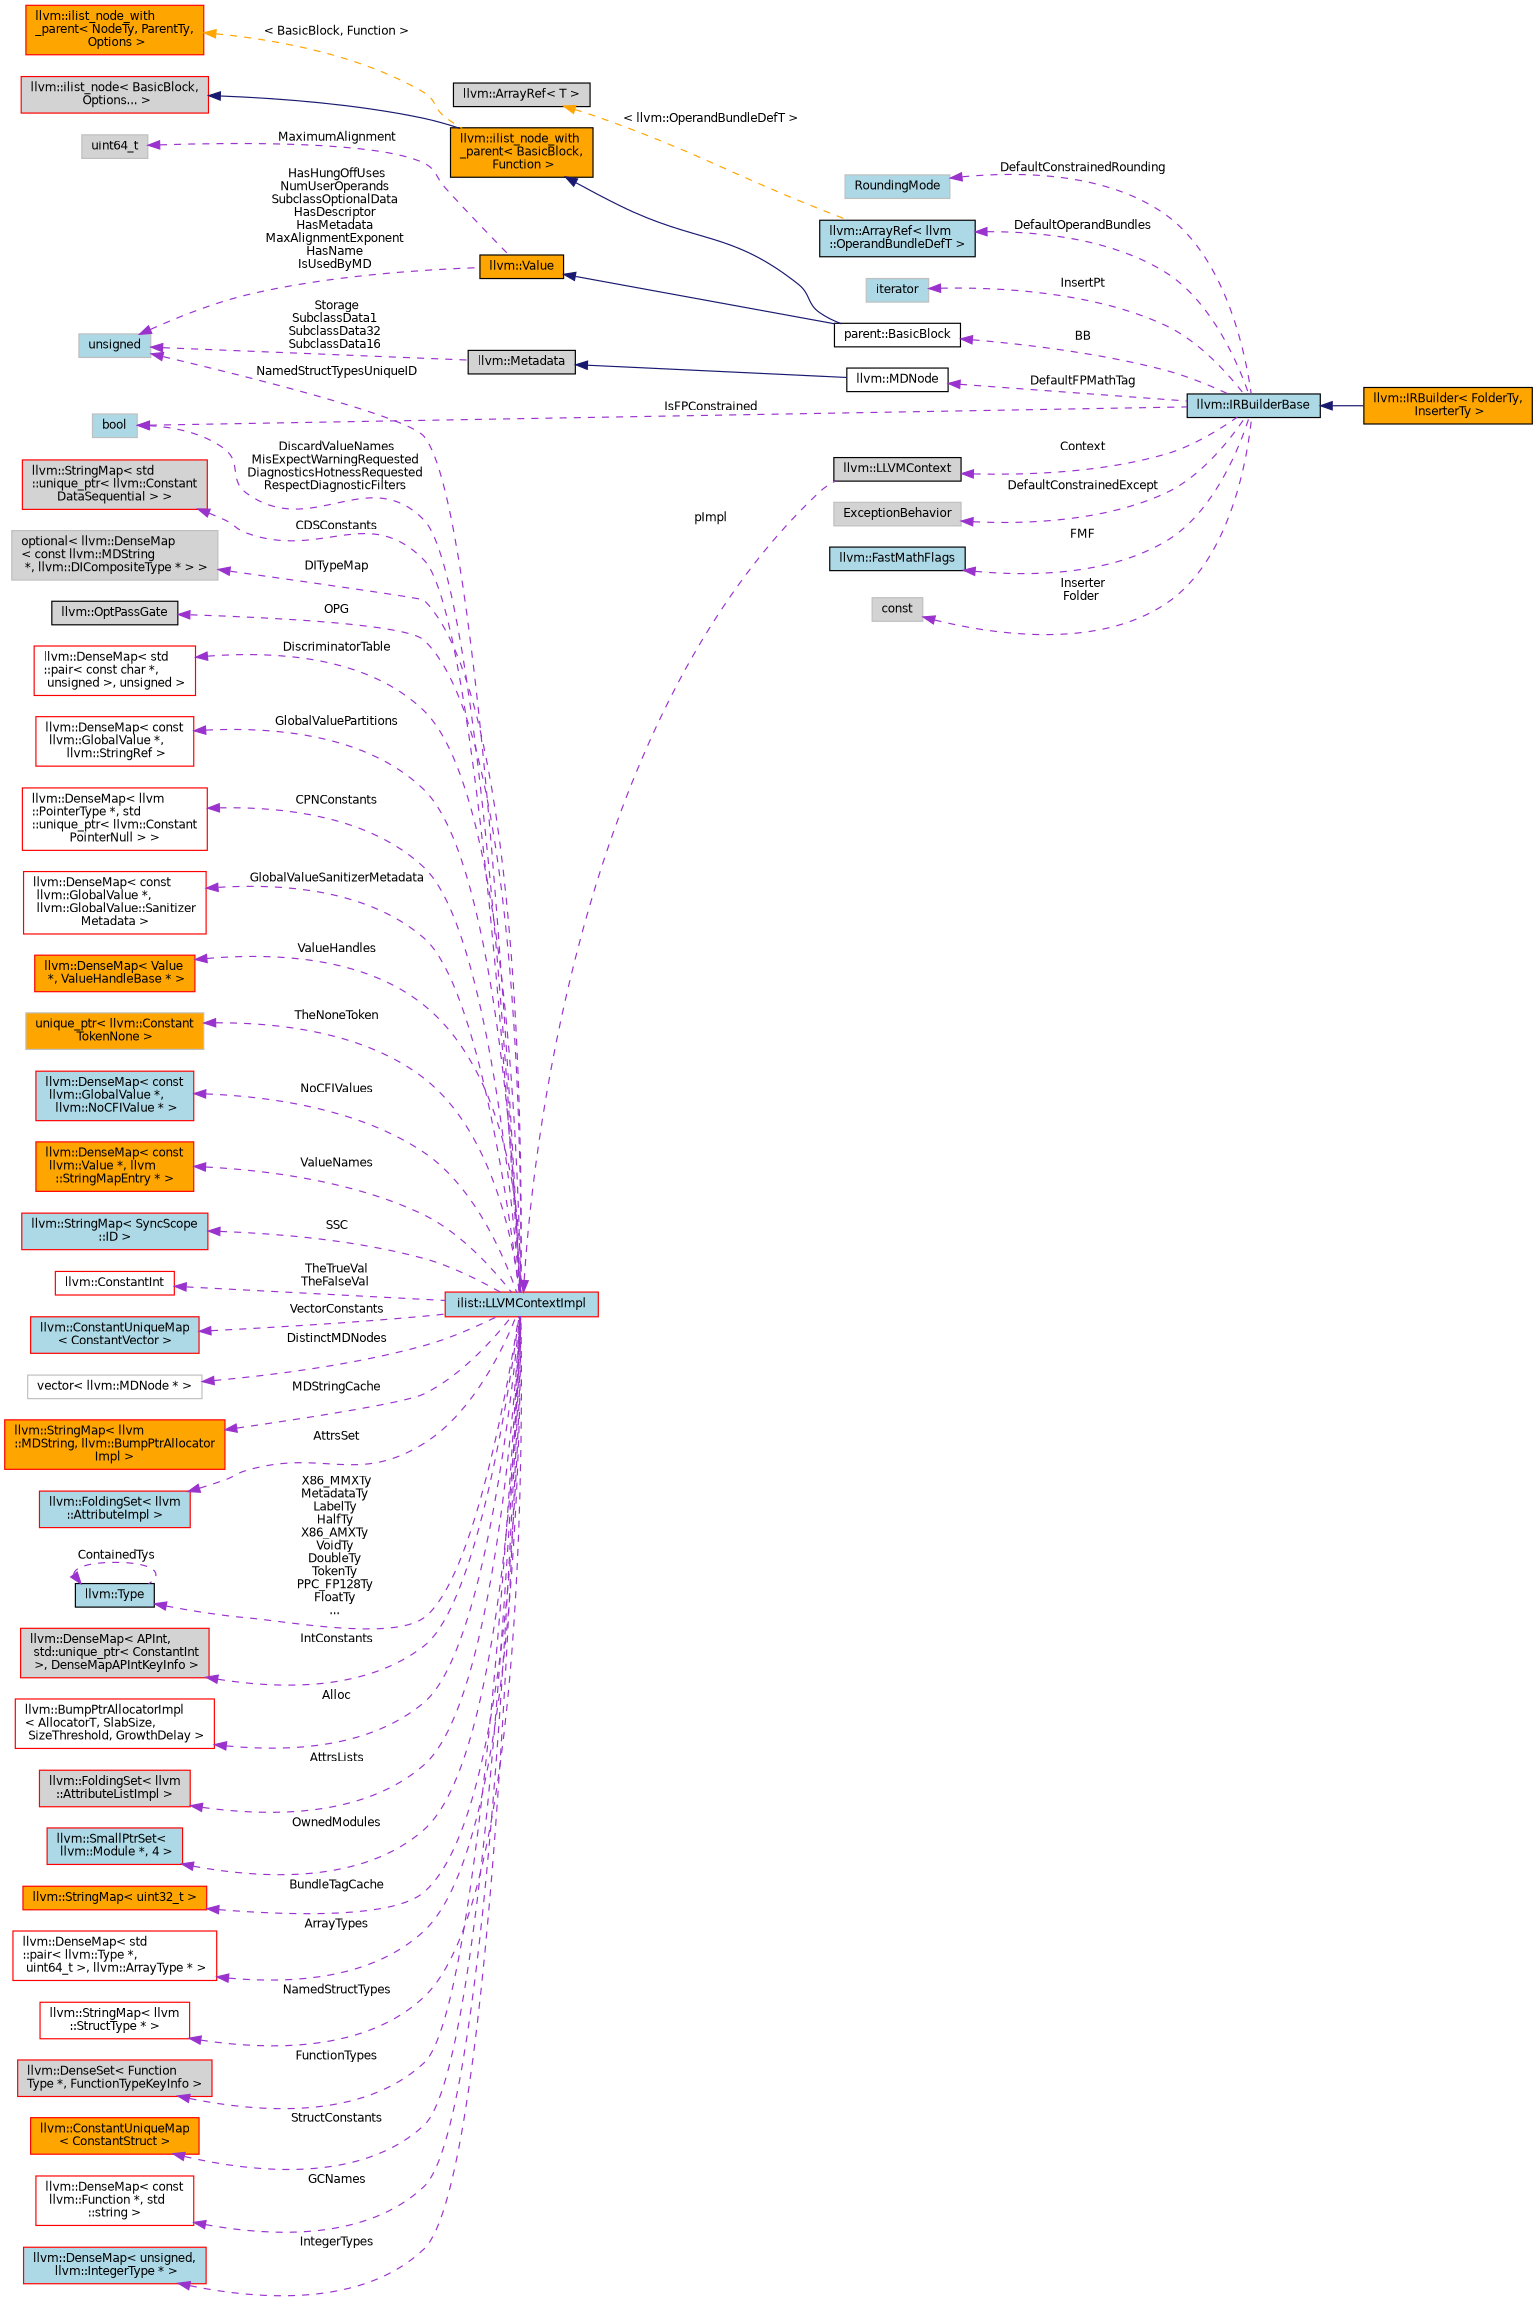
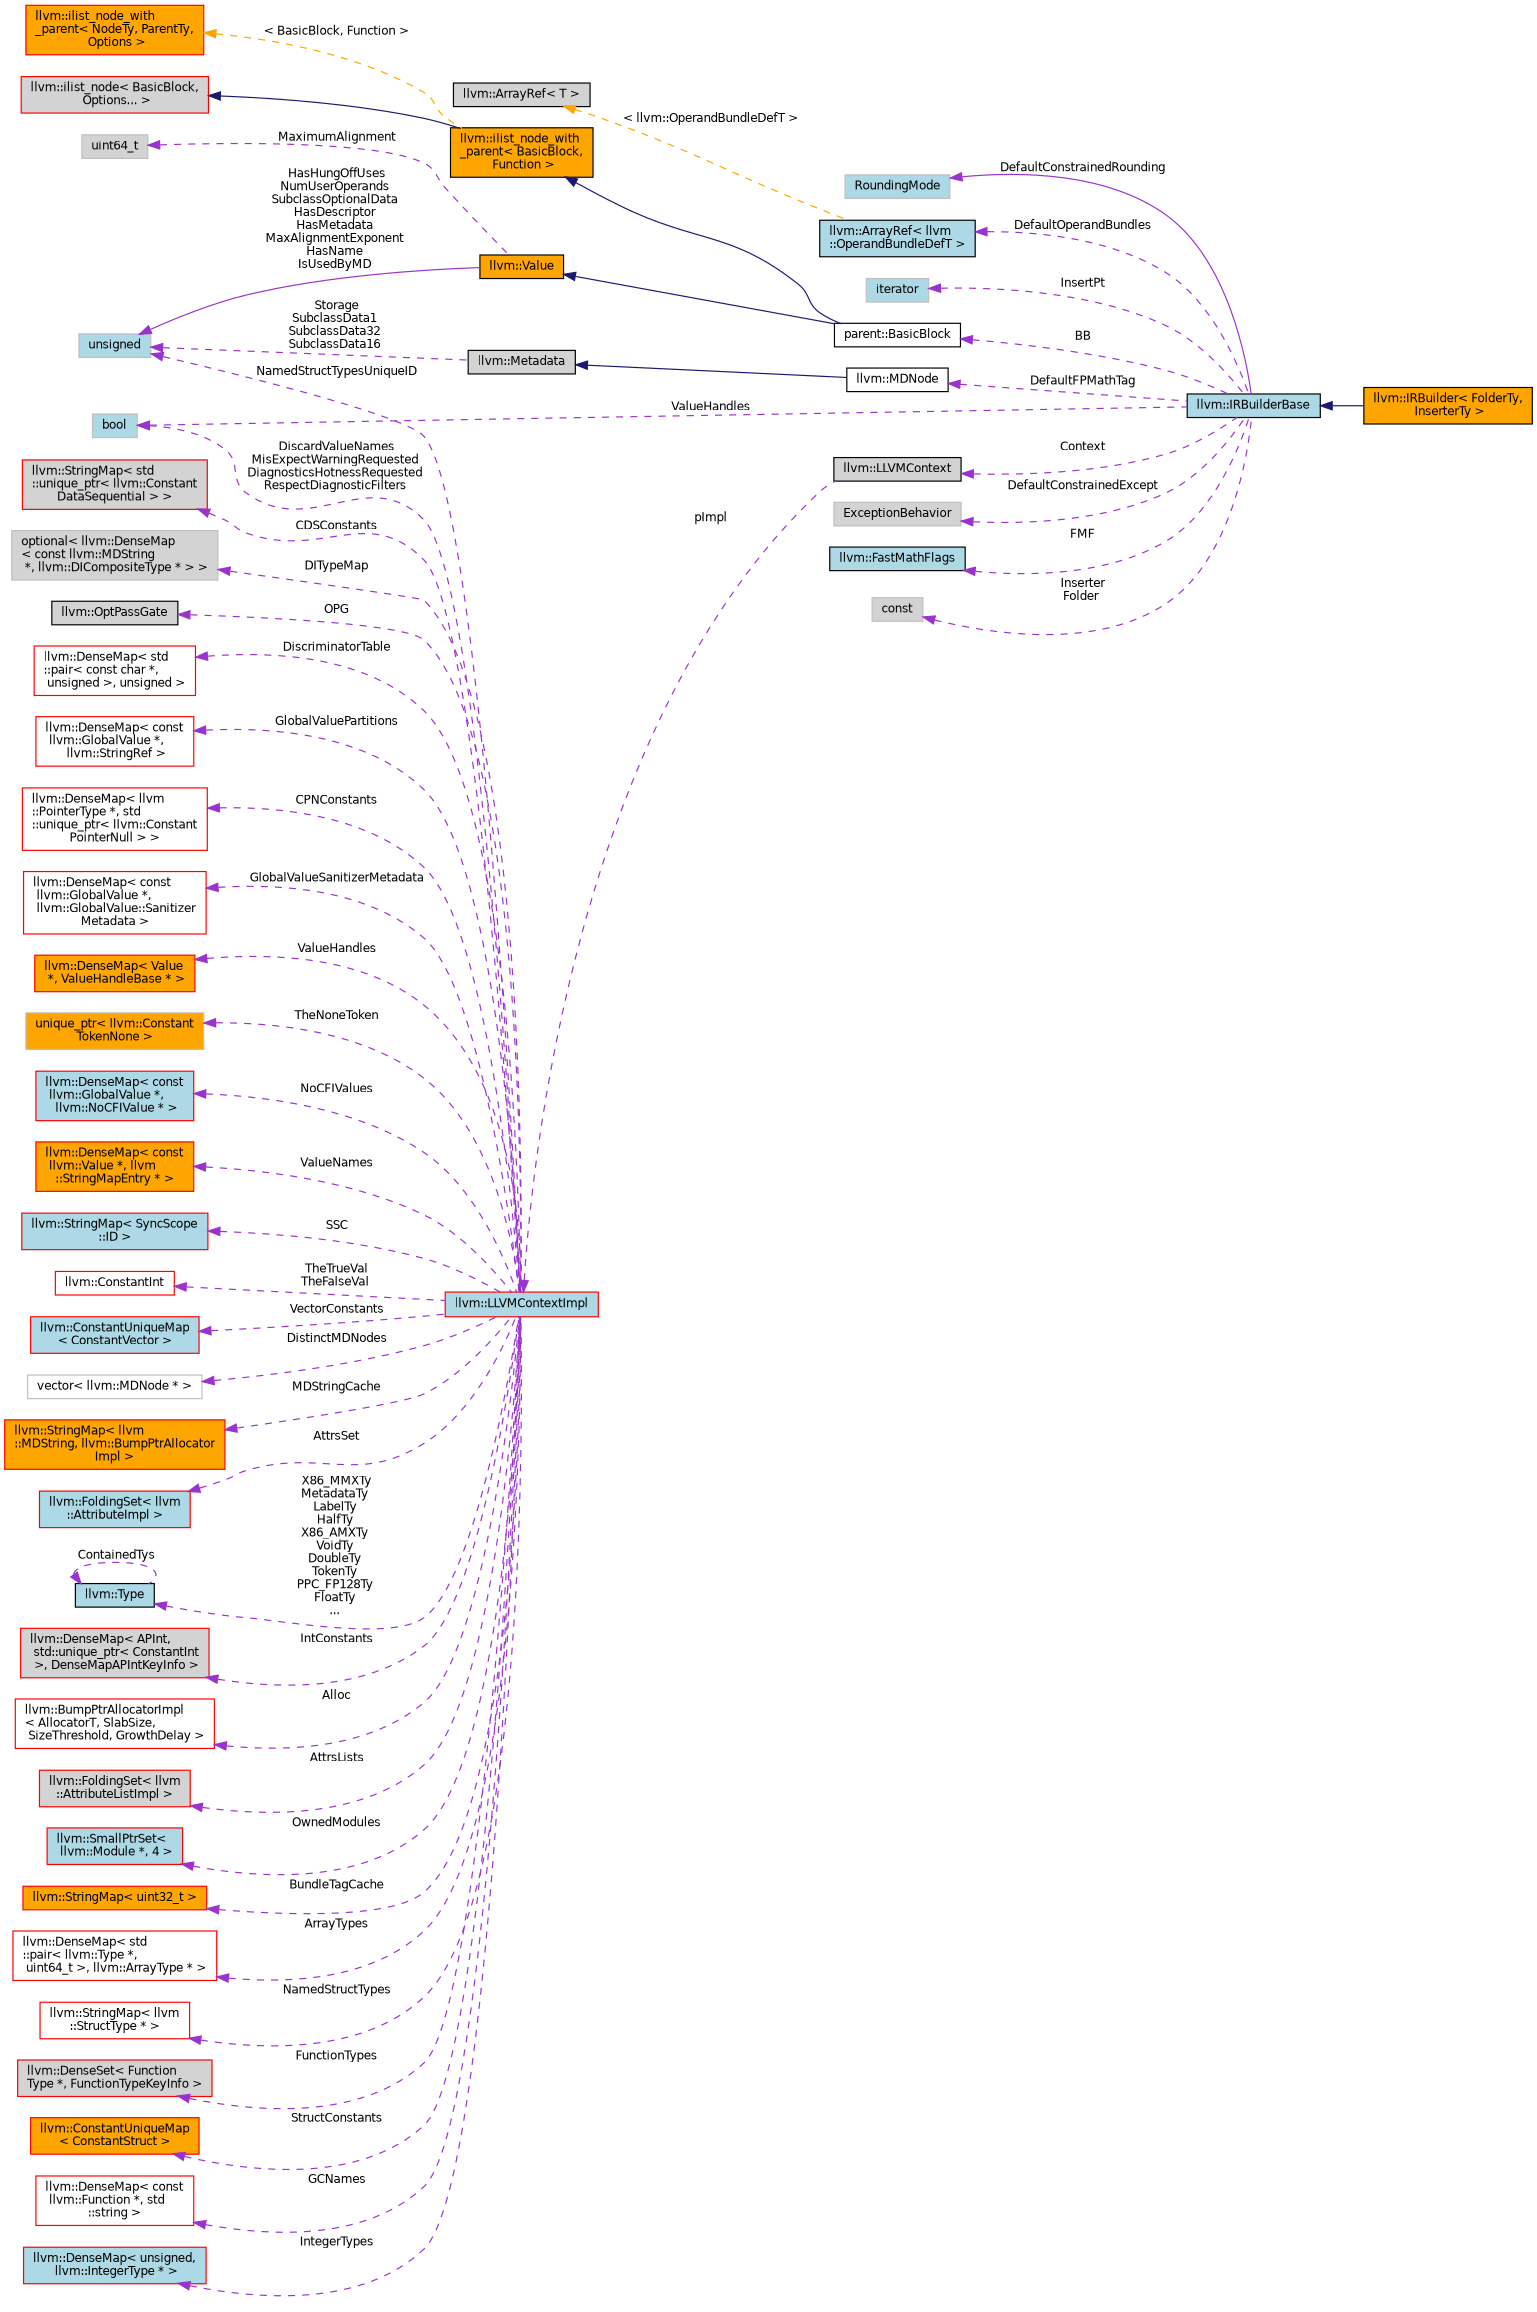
edge "llvm::IRBuilderBase" -> "RoundingMode": style dashed -> solid
edge "llvm::Value" -> "unsigned": style dashed -> solid
edge "llvm::IRBuilderBase" -> "bool": label " IsFPConstrained" -> " ValueHandles"
node "ilist::LLVMContextImpl": label "ilist::LLVMContextImpl" -> "llvm::LLVMContextImpl"
